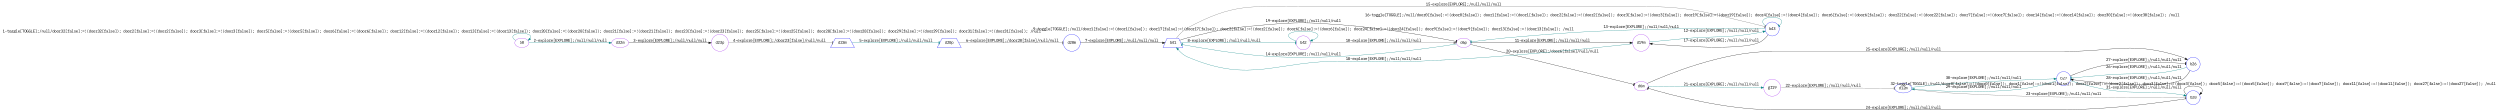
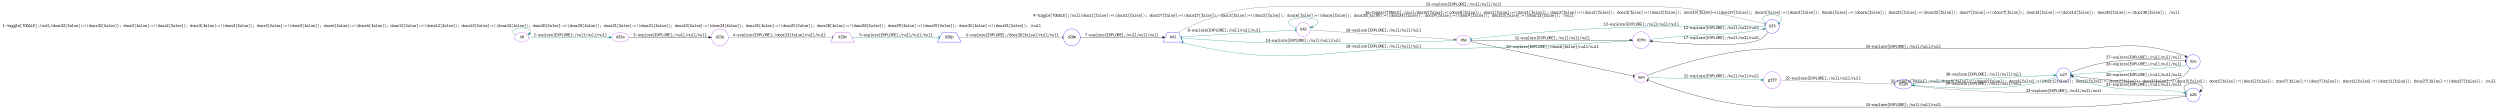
edge "b41" -> "d6p": removed, label "19-explore[EXPLORE];/null/null/null"
node "b43": label "b43" -> "b33"
node "d23m": color blue -> purple
edge "d19m" -> "b41": arrowhead normal -> tee
